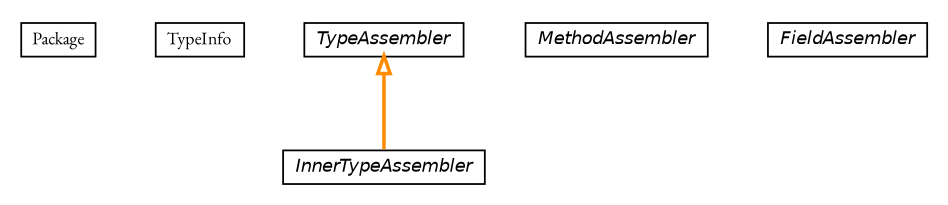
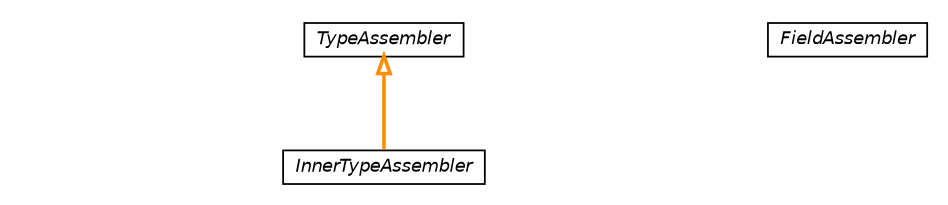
node "Package": removed
node "TypeInfo": removed
node "MethodAssembler": removed
